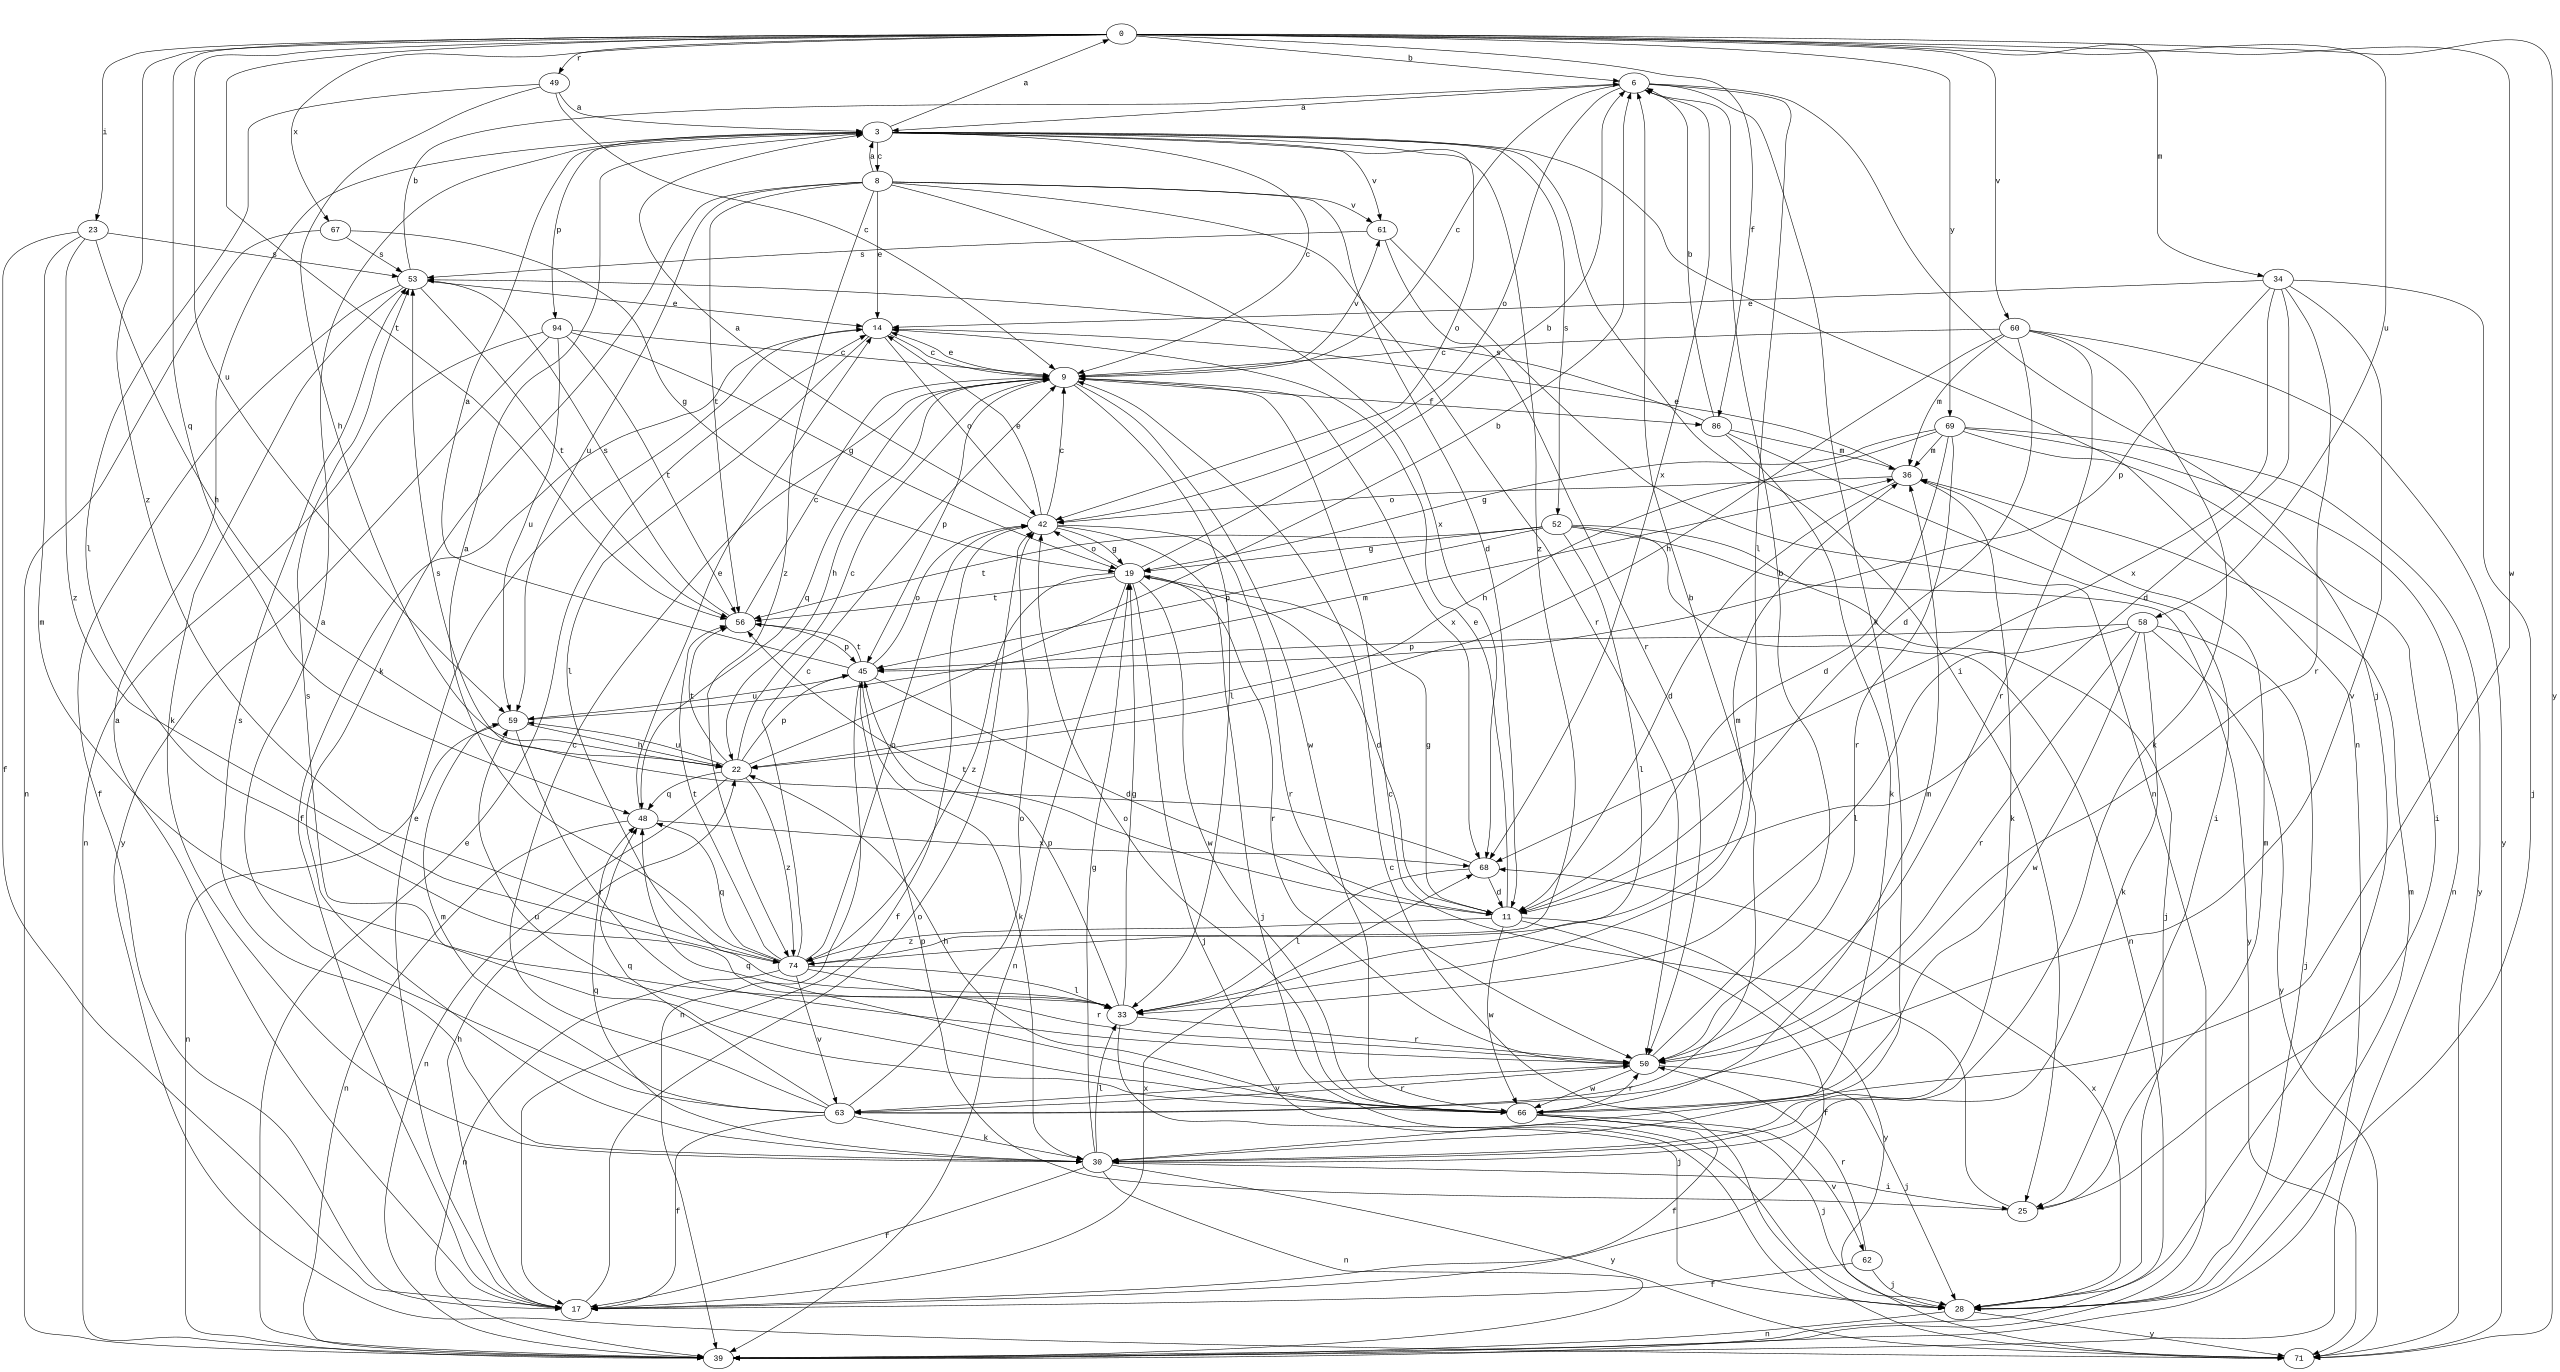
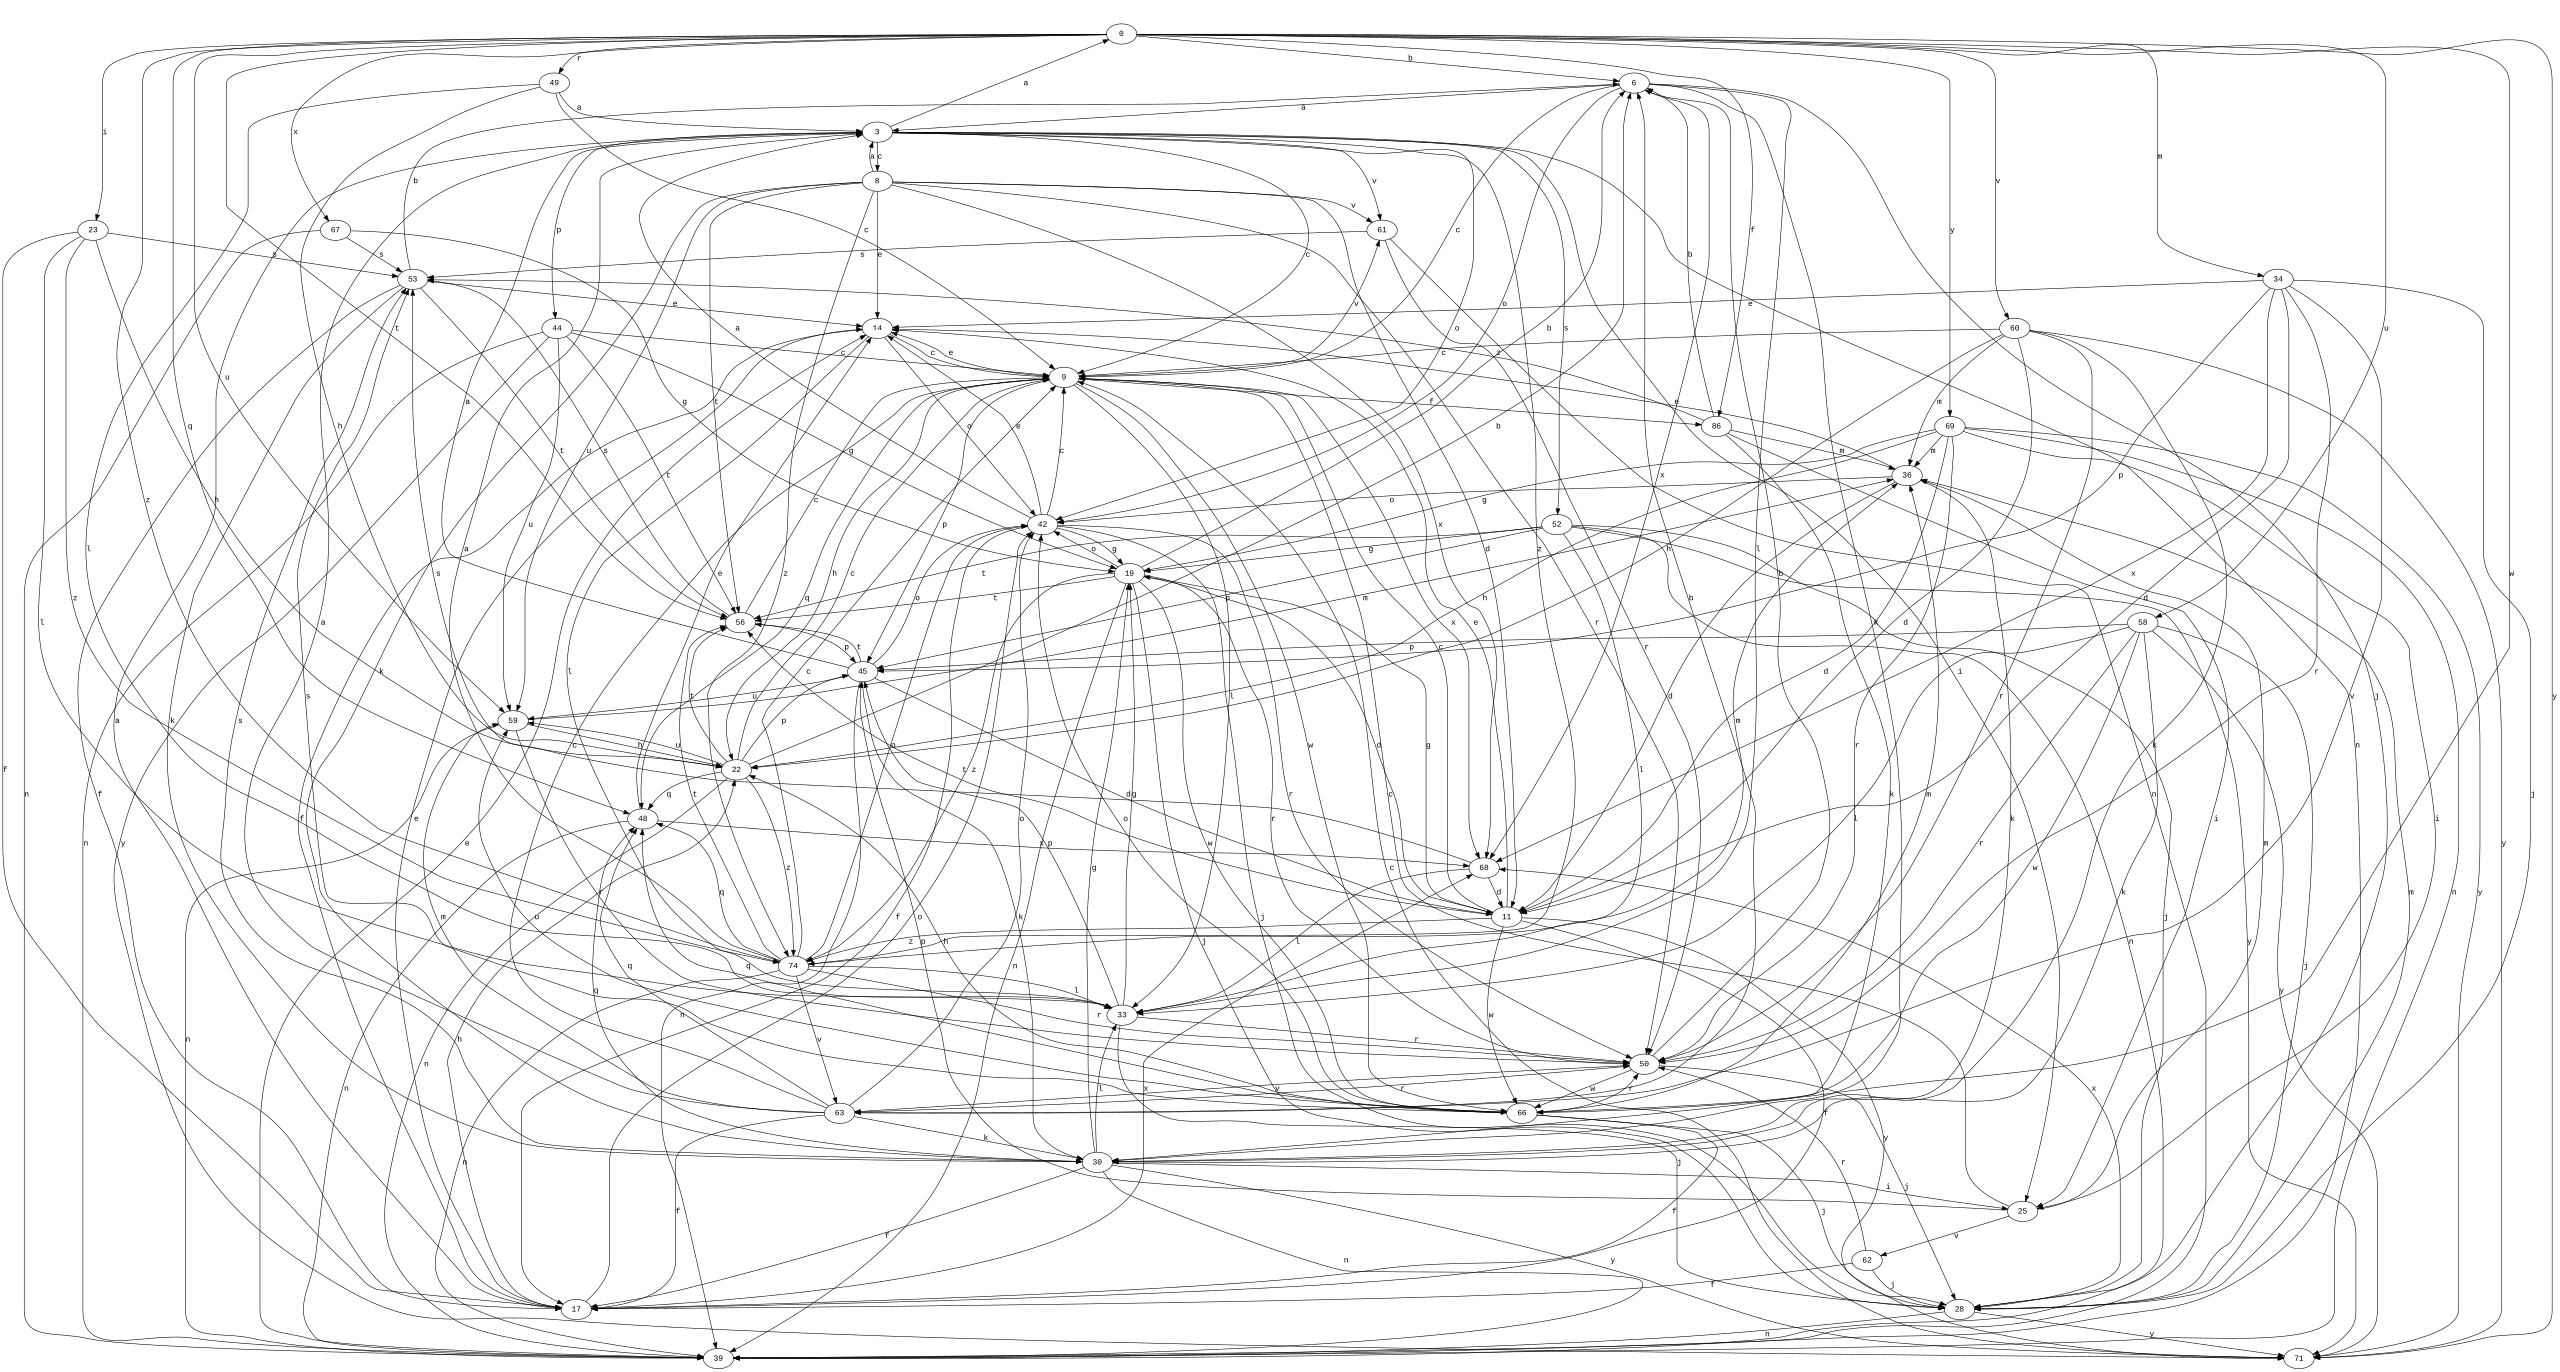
node "94": label "94" -> "44"
edge "86" -> "53": label "s" -> "z"
edge "11" -> "9": added, label "c"
edge "23" -> "33": label "m" -> "l"
edge "66" -> "62": now "25" -> "62"
